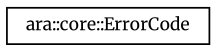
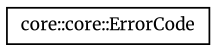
node "ara::core::ErrorCode": label "ara::core::ErrorCode" -> "core::core::ErrorCode"
